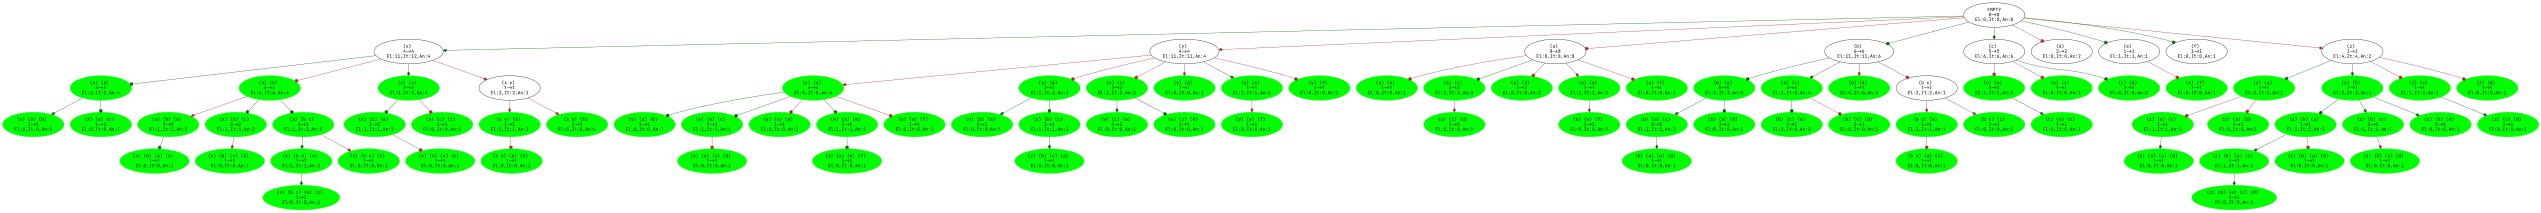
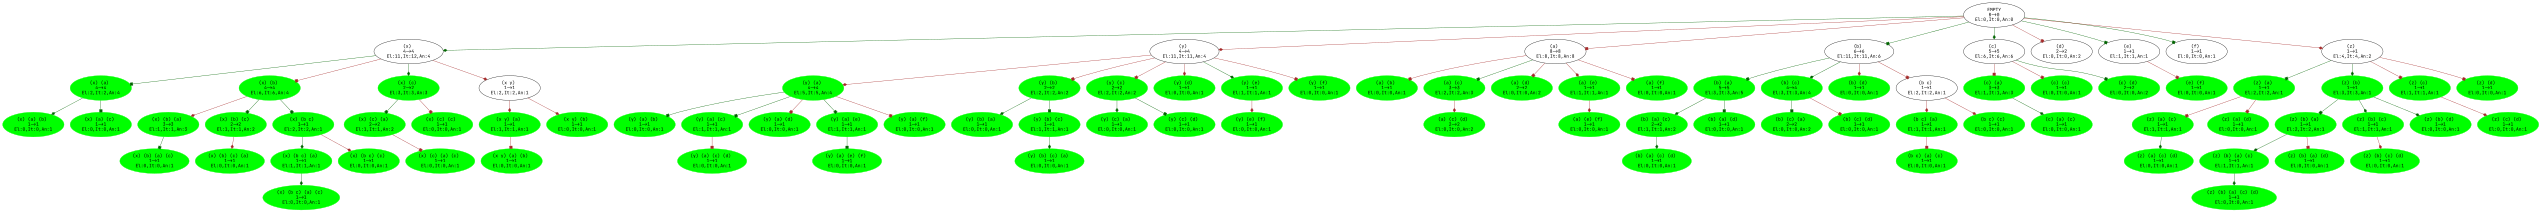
edge "(z) (c) 1->1 El:1,It:1,An:1" -> "(z) (c) (d) 1->1 El:0,It:0,An:1": color darkgreen -> brown
